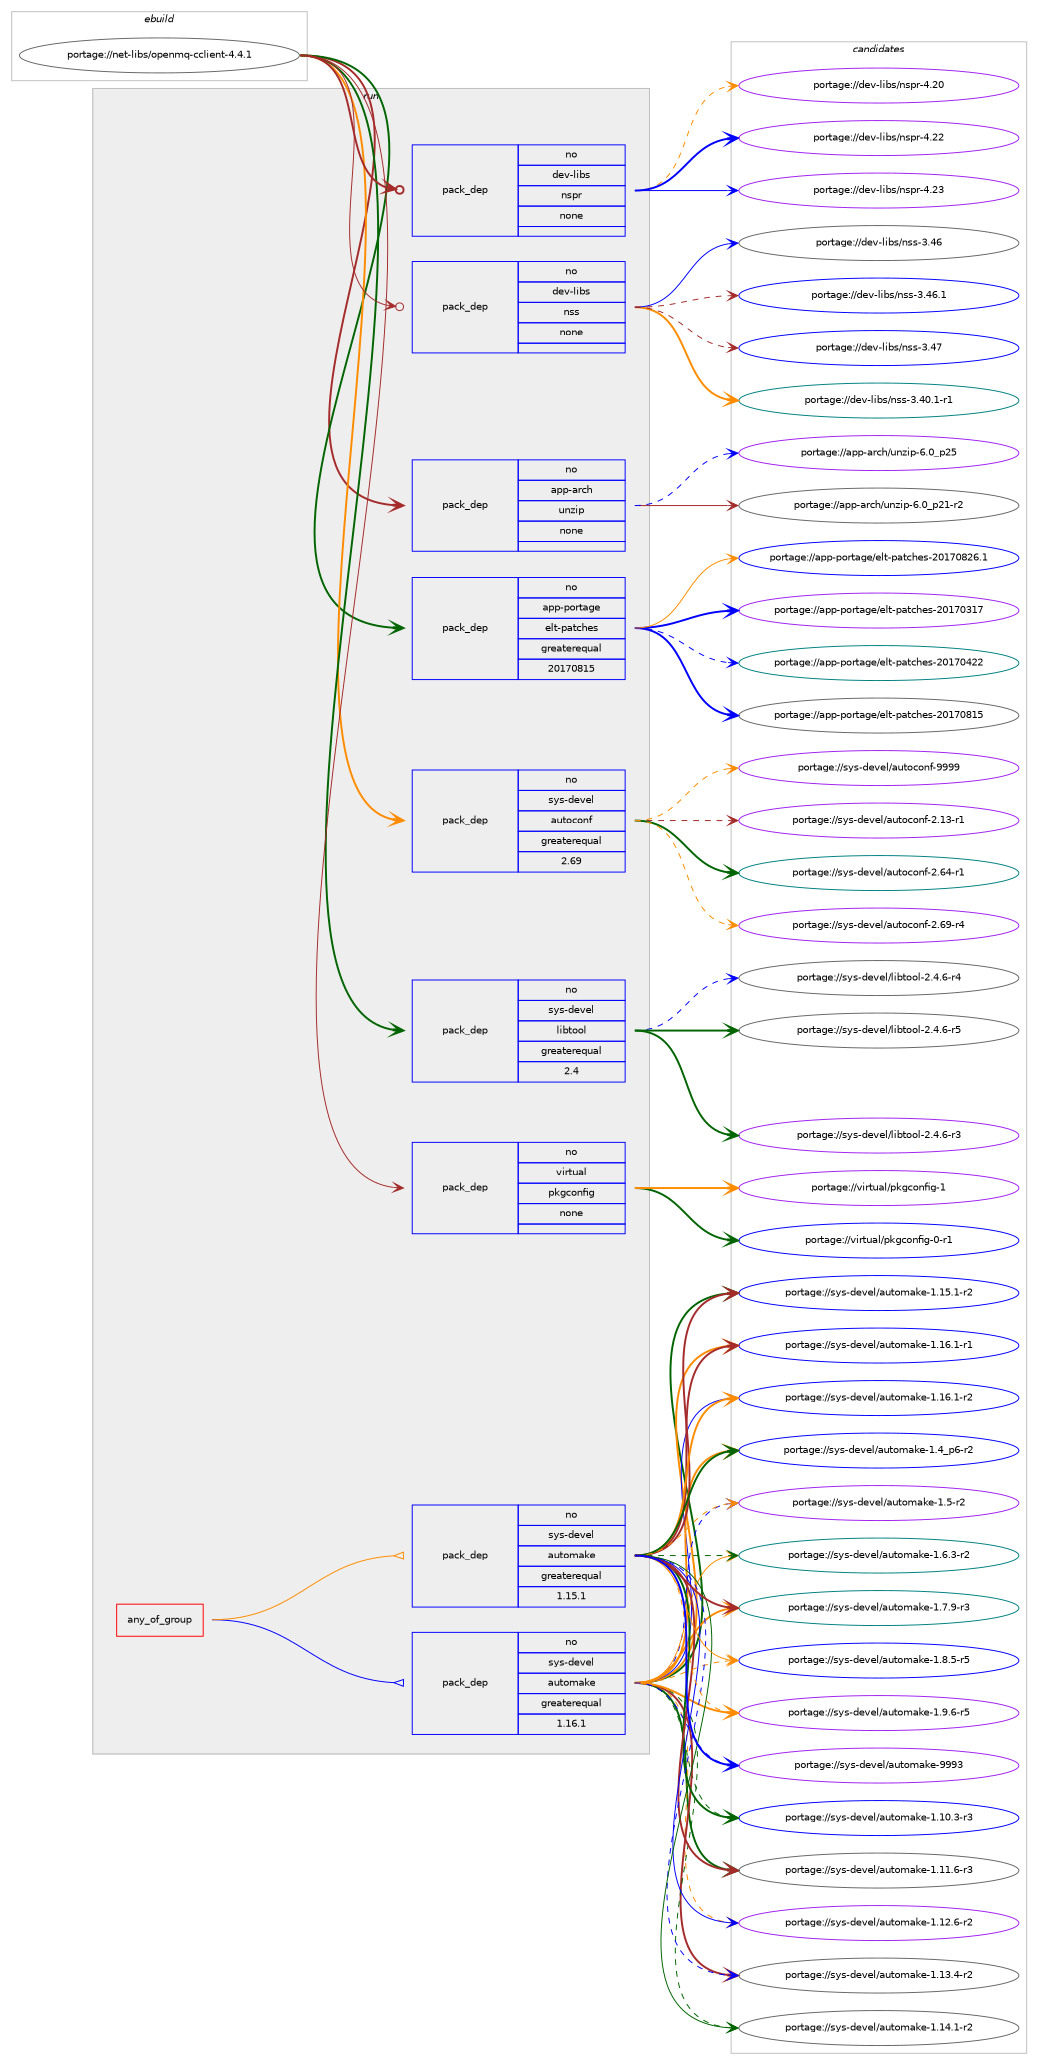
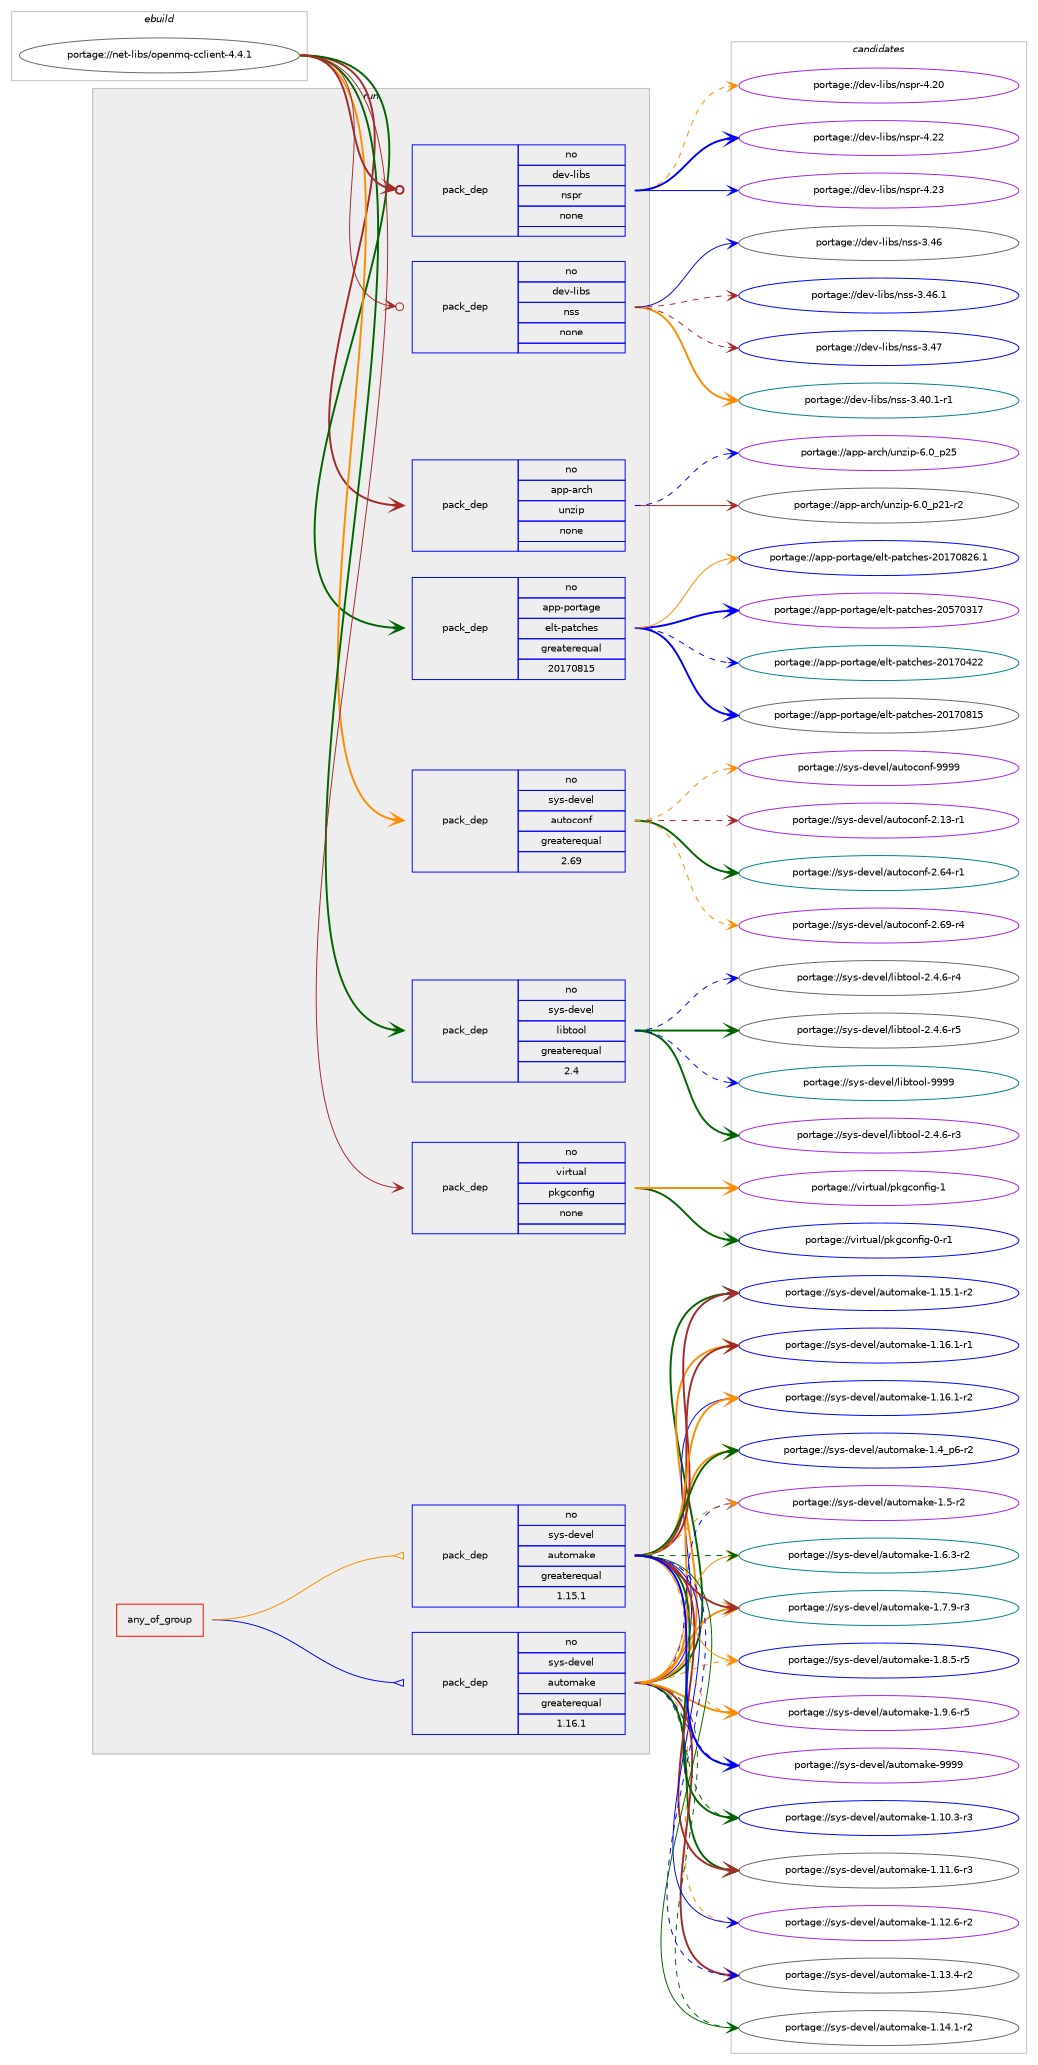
node "portage://app-portage/elt-patches-20170317": label "portage://app-portage/elt-patches-20170317" -> "portage://app-portage/elt-patches-20570317"
node "portage://sys-devel/libtool-9999": added
node "portage://sys-devel/automake-9993": label "portage://sys-devel/automake-9993" -> "portage://sys-devel/automake-9999"
